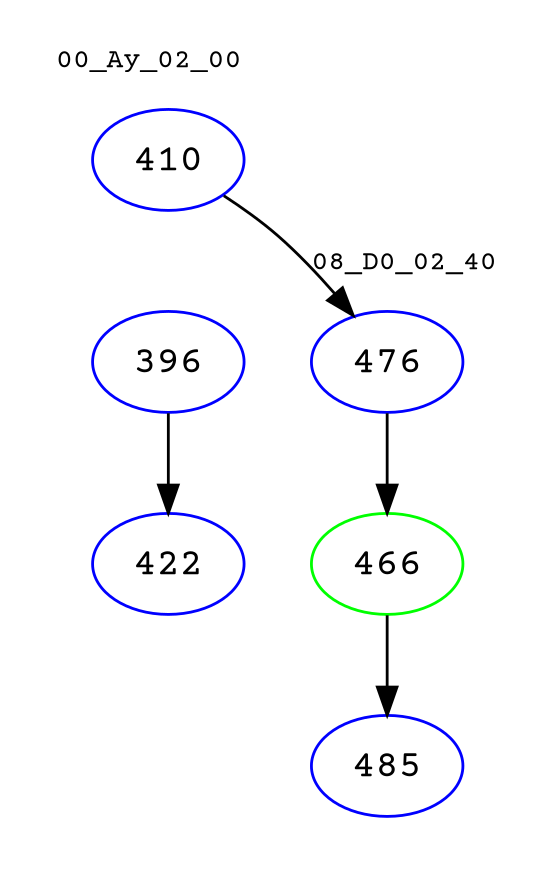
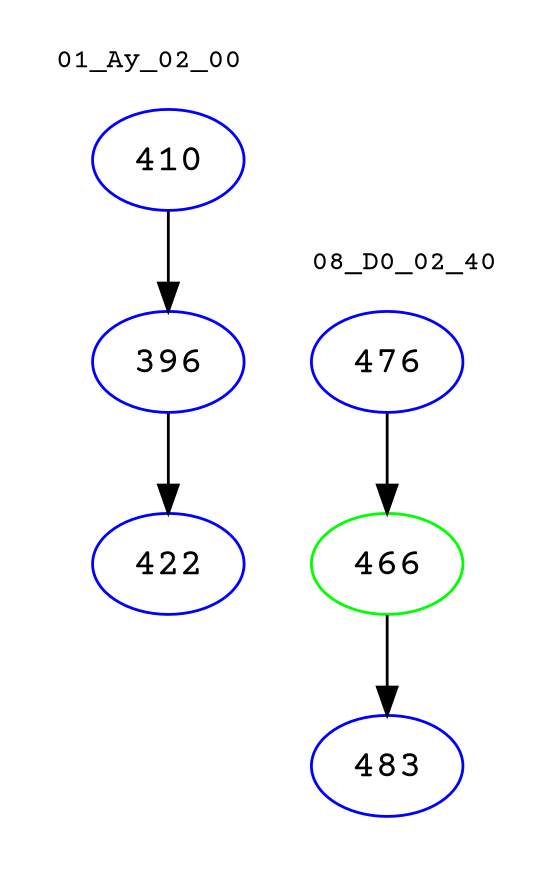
cluster "00_Ay_02_00": label "00_Ay_02_00" -> "01_Ay_02_00"
edge "410" -> "476": now "410" -> "396"
node "485": label "485" -> "483"
